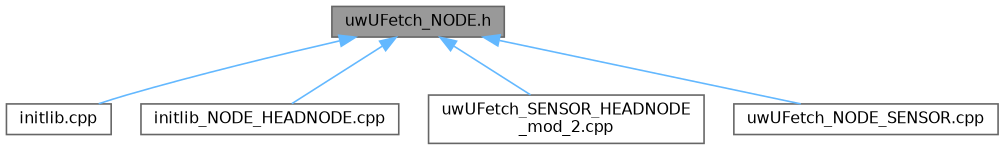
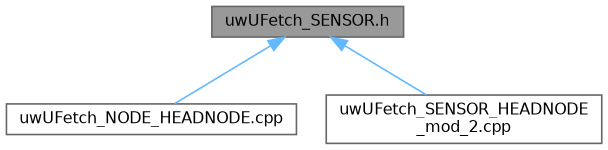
node "uwUFetch_NODE.h": label "uwUFetch_NODE.h" -> "uwUFetch_SENSOR.h"
node "initlib.cpp": removed
node "initlib_NODE_HEADNODE.cpp": label "initlib_NODE_HEADNODE.cpp" -> "uwUFetch_NODE_HEADNODE.cpp"
node "uwUFetch_NODE_SENSOR.cpp": removed
